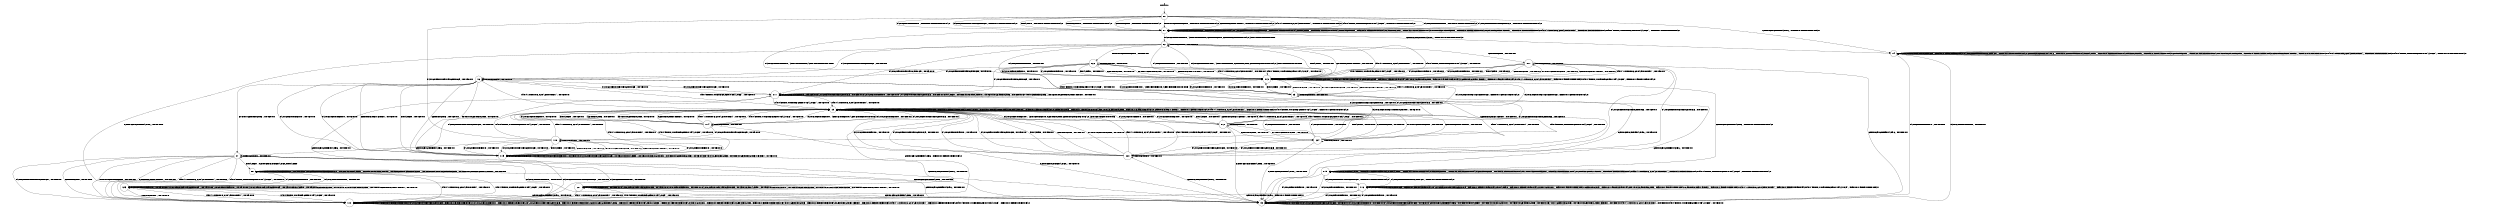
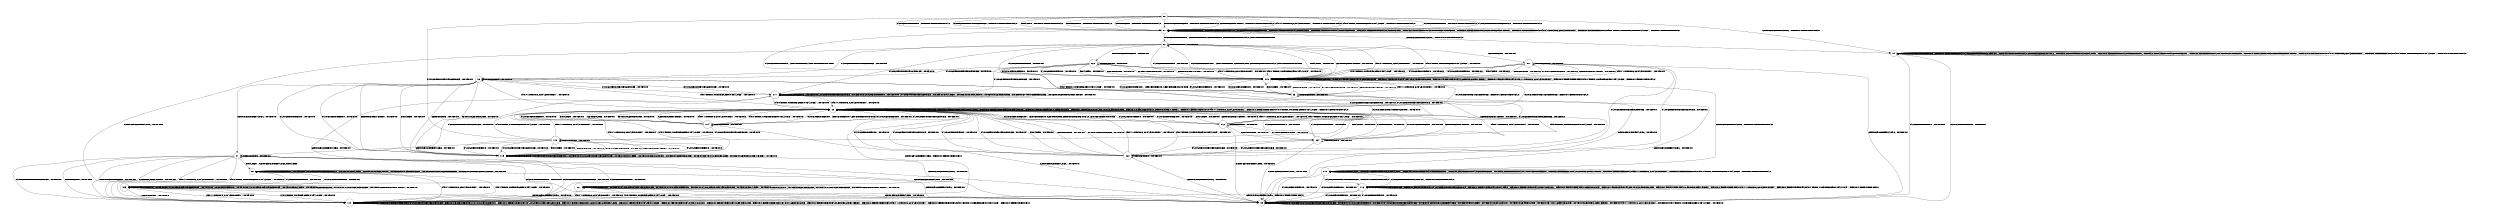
node "__start0": removed
edge "s6" -> "s7": label "EMPTY_CERTIFICATE / TIMEOUT" -> "CHANGE_CIPHER_SPEC / TIMEOUT"
